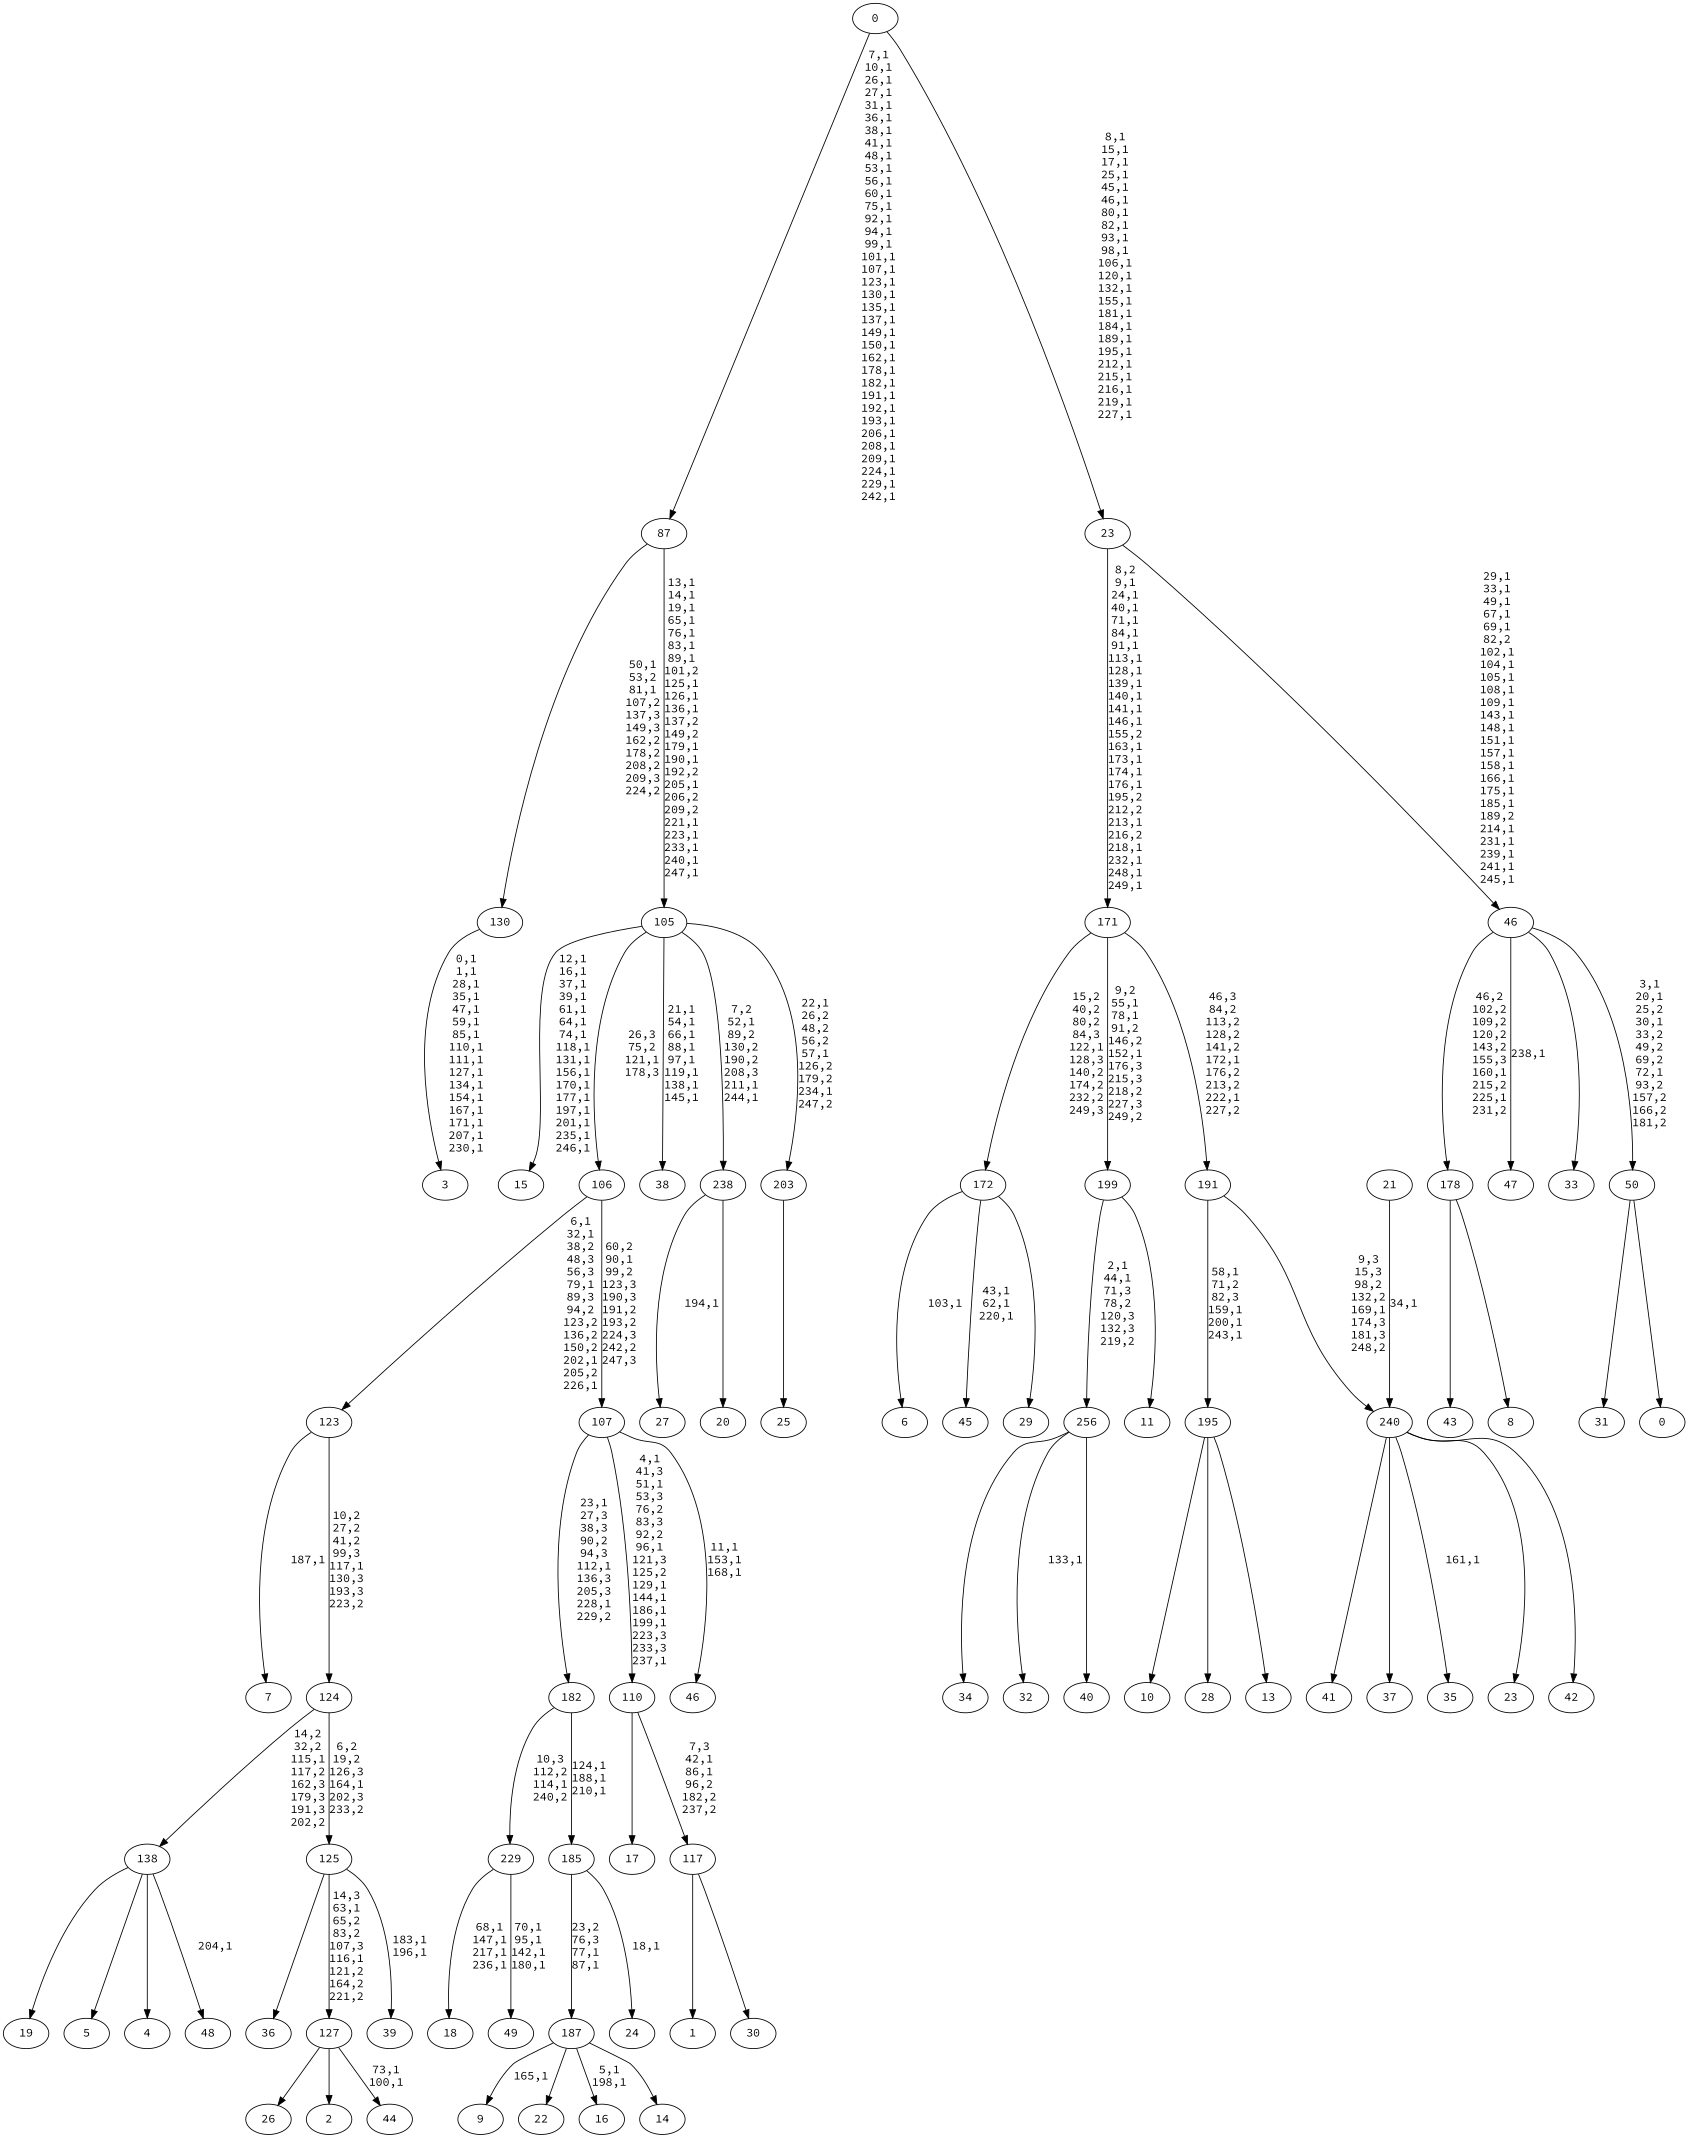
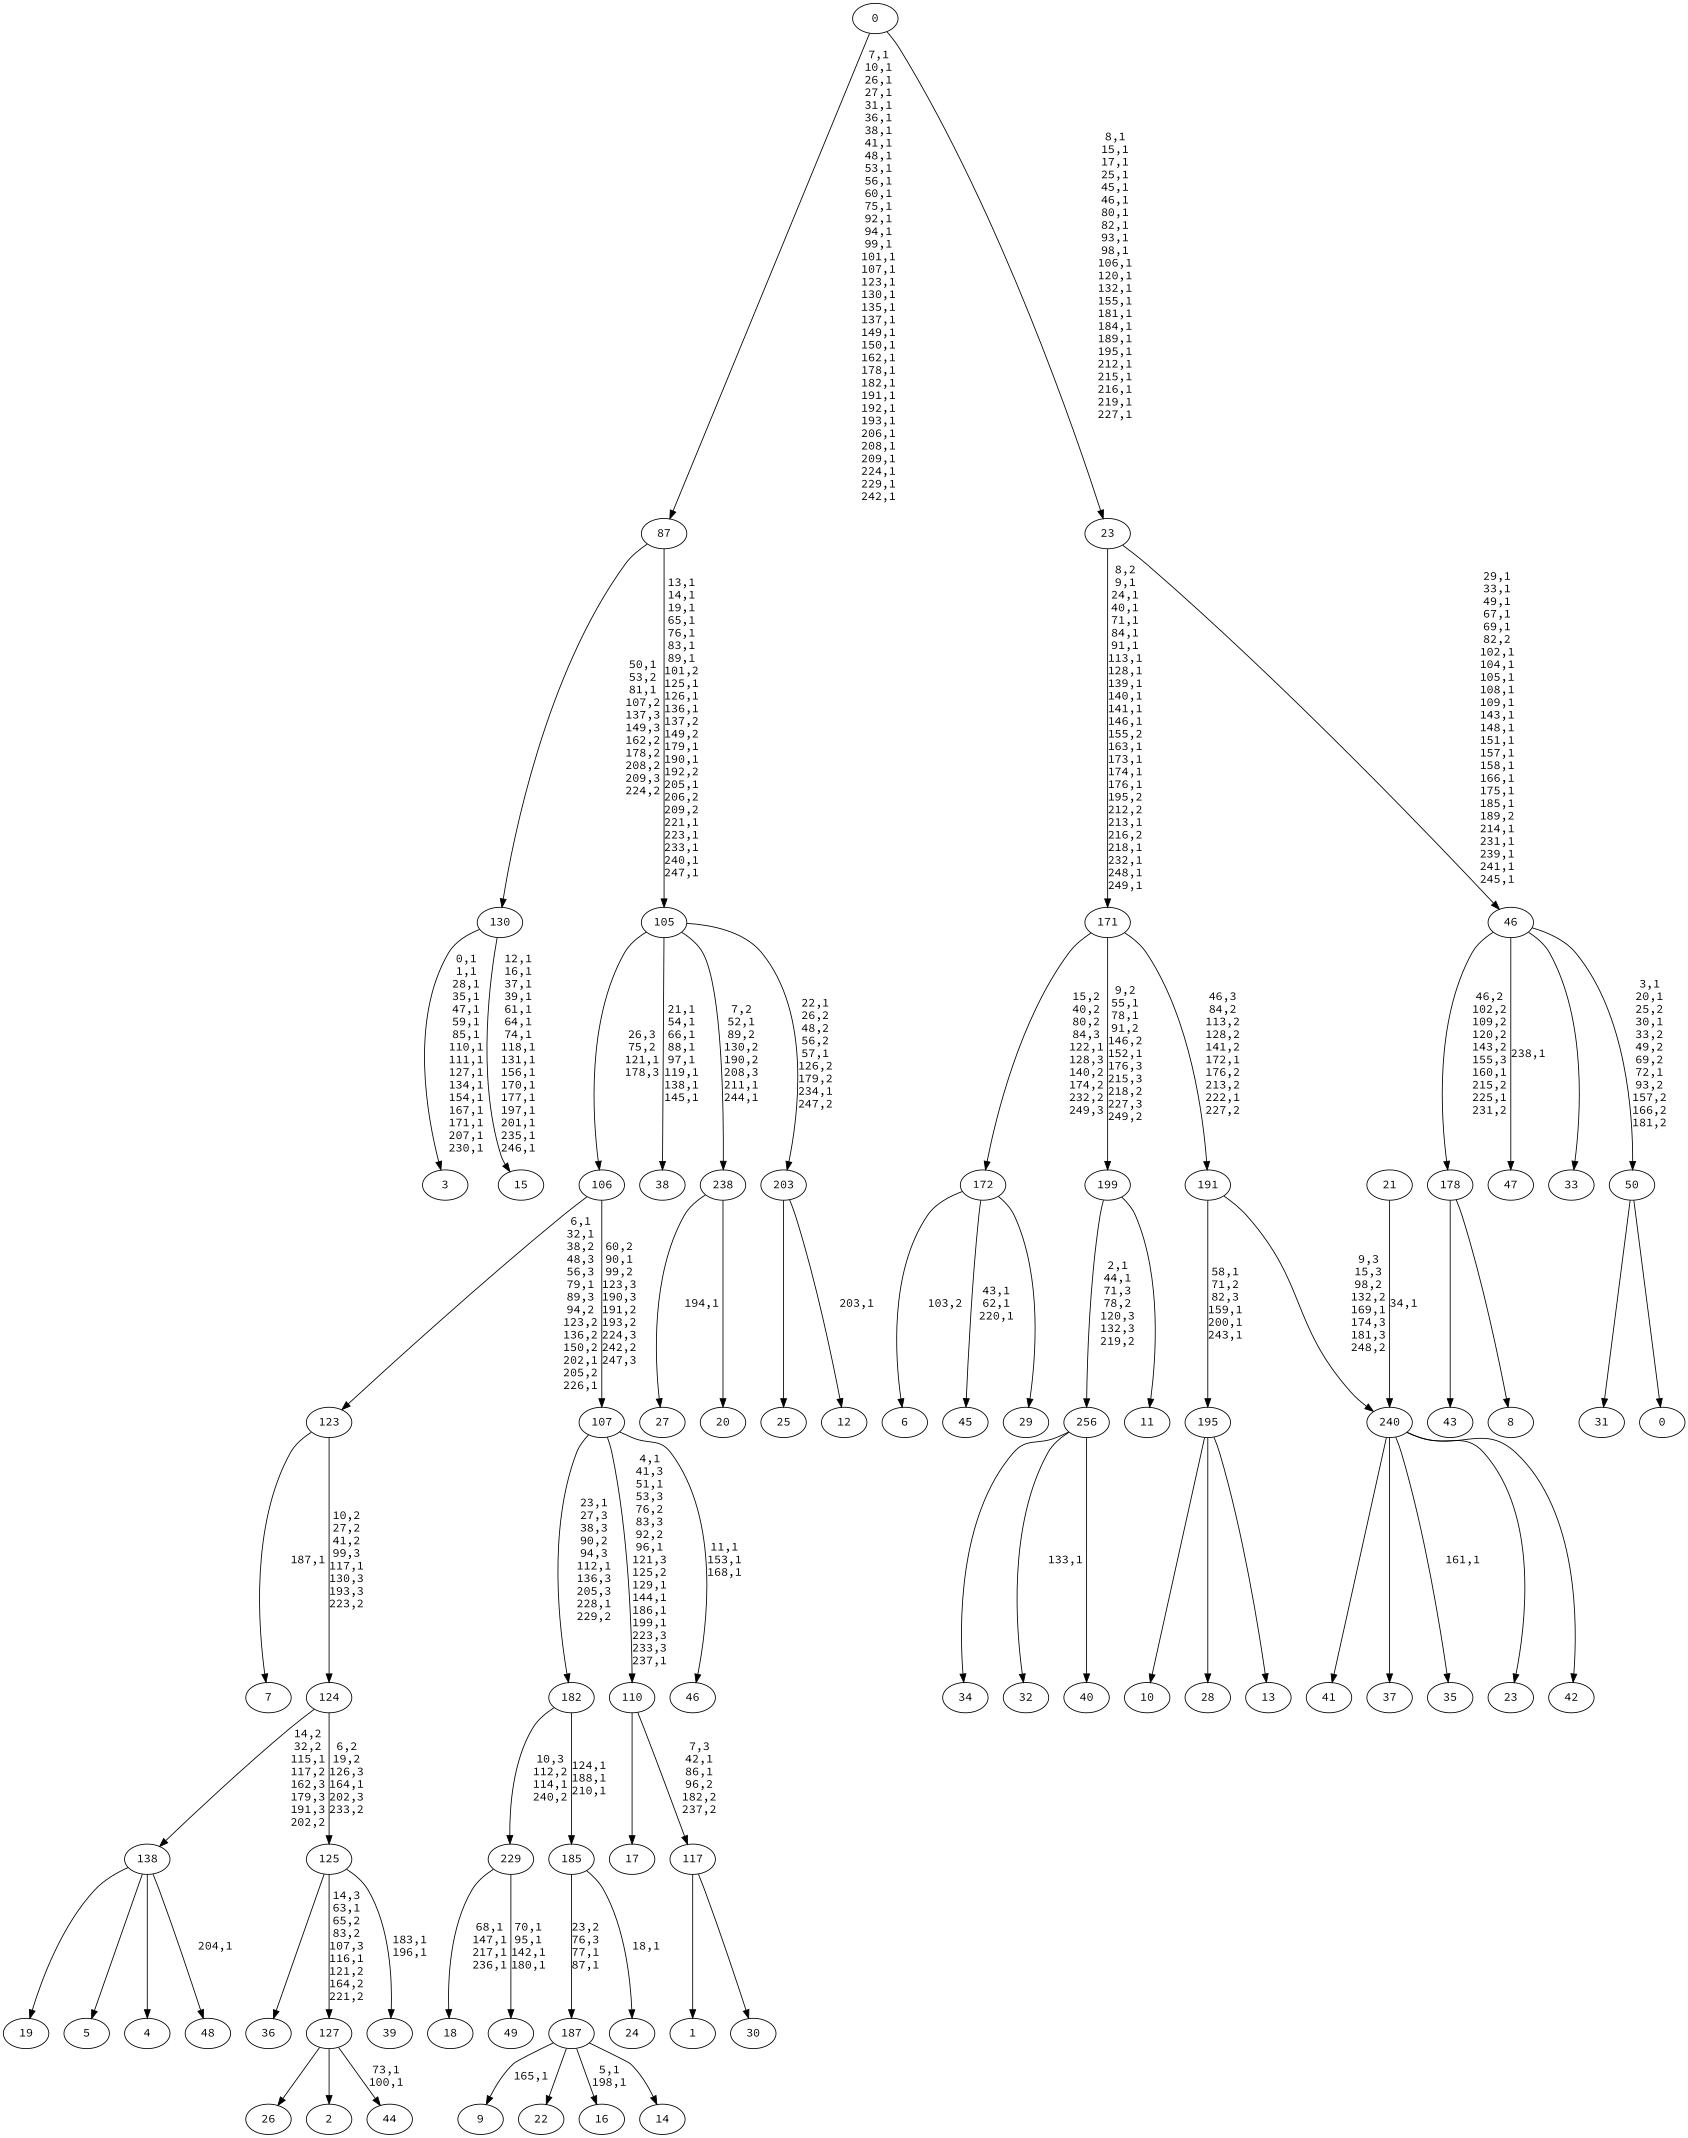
edge "105" -> "15": now "130" -> "15"
edge "172" -> "6": label "103,1" -> "103,2"
node "12": added
